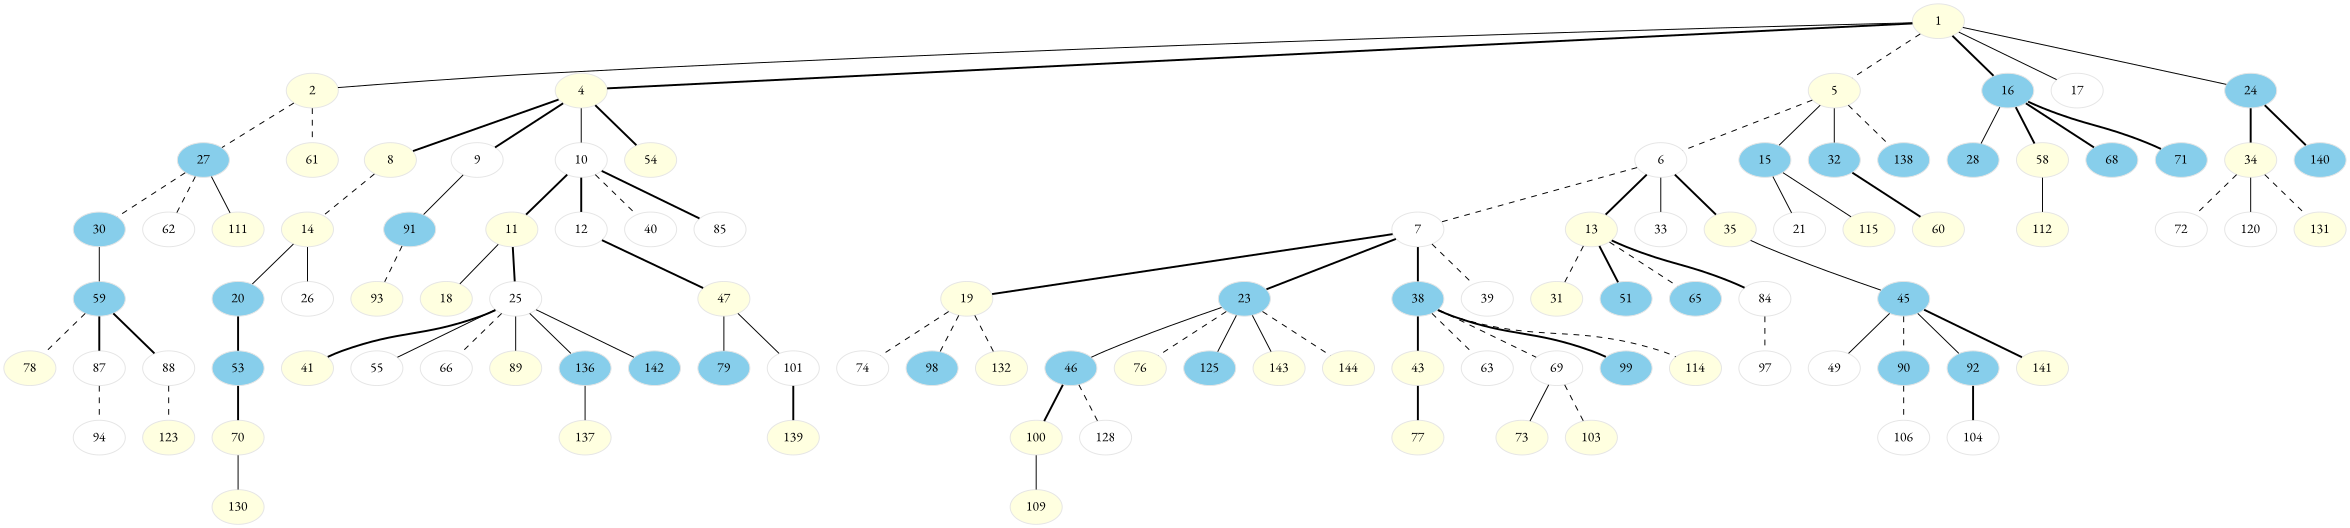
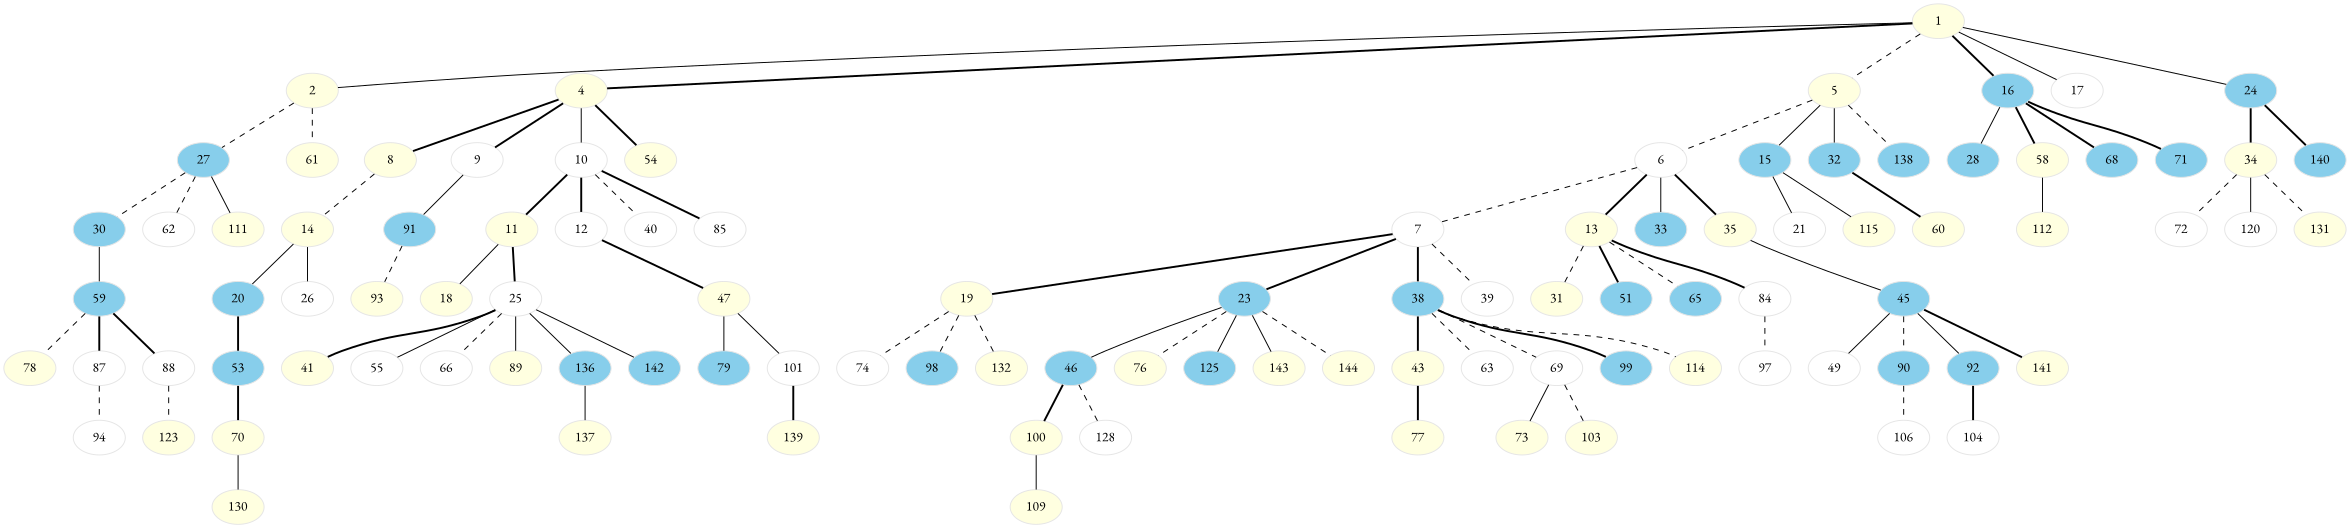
node "33": fillcolor white -> skyblue
